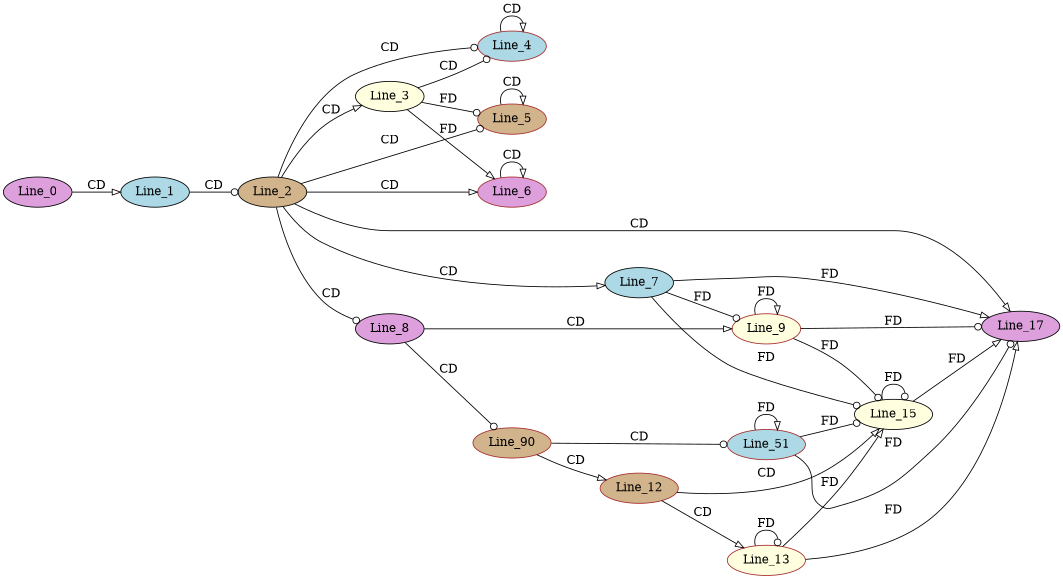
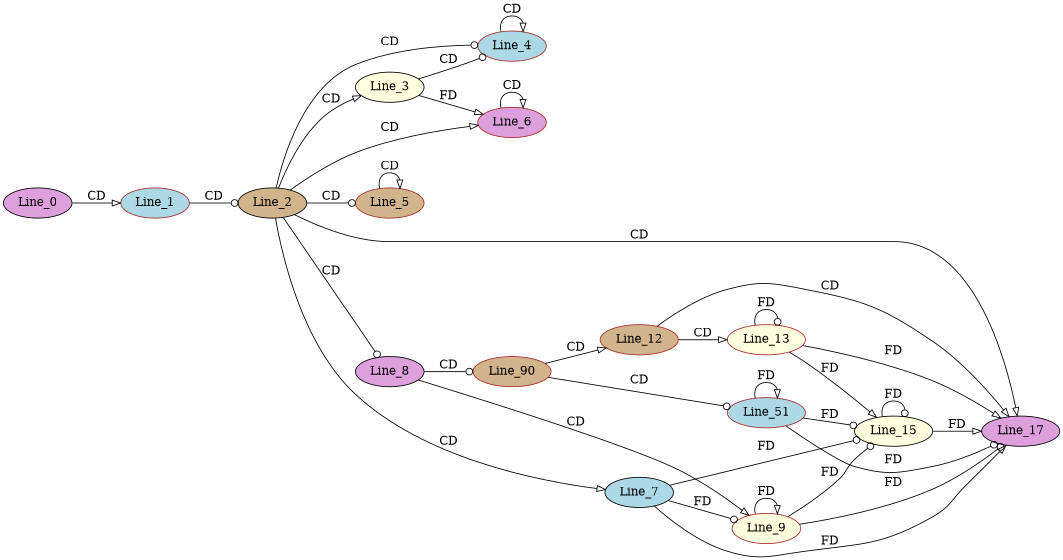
edge "Line_3" -> "Line_5": removed, label "FD"
node "Line_1": color black -> brown
edge "Line_12" -> "Line_15": now "Line_12" -> "Line_17"
